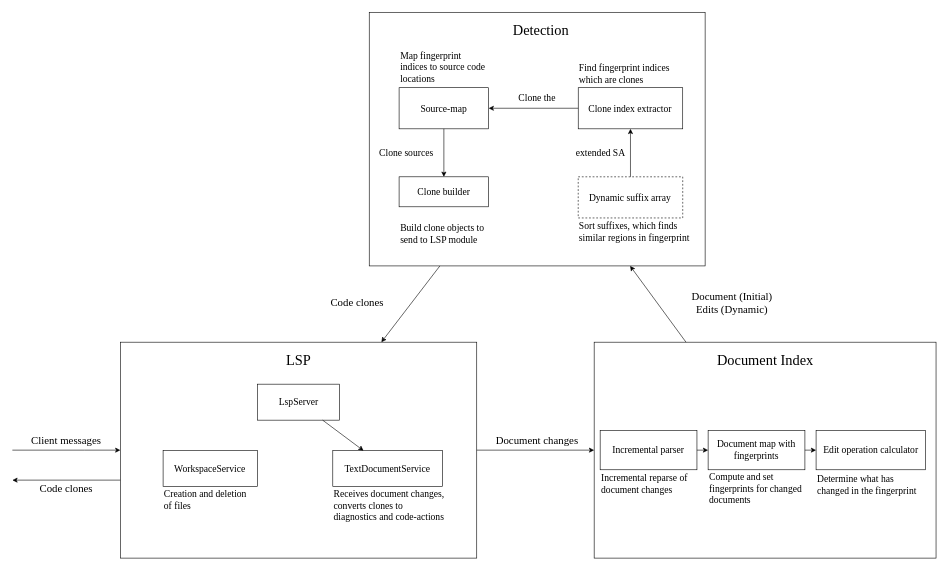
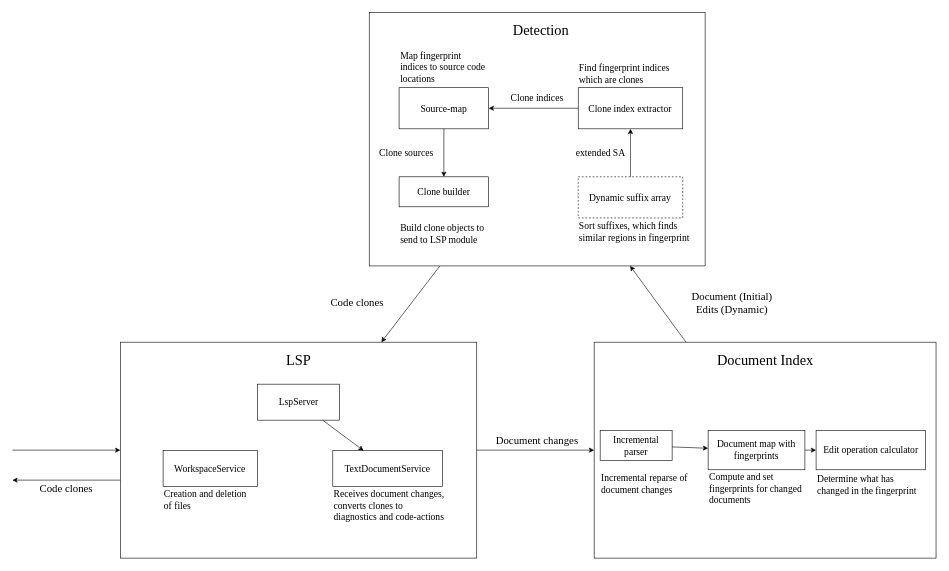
node "Clone the": label "Clone the" -> "Clone indices"
node "Client messages": removed
node "Incremental parser": size 97x39 -> 72x30
